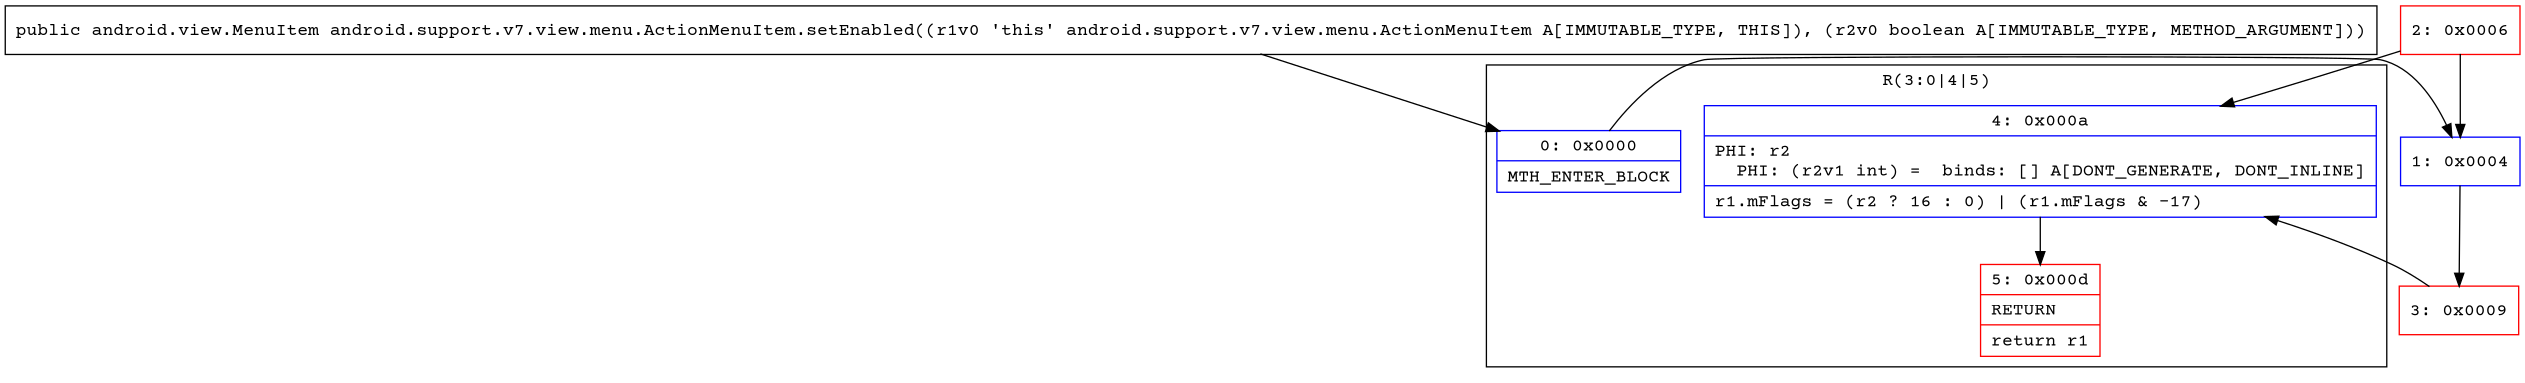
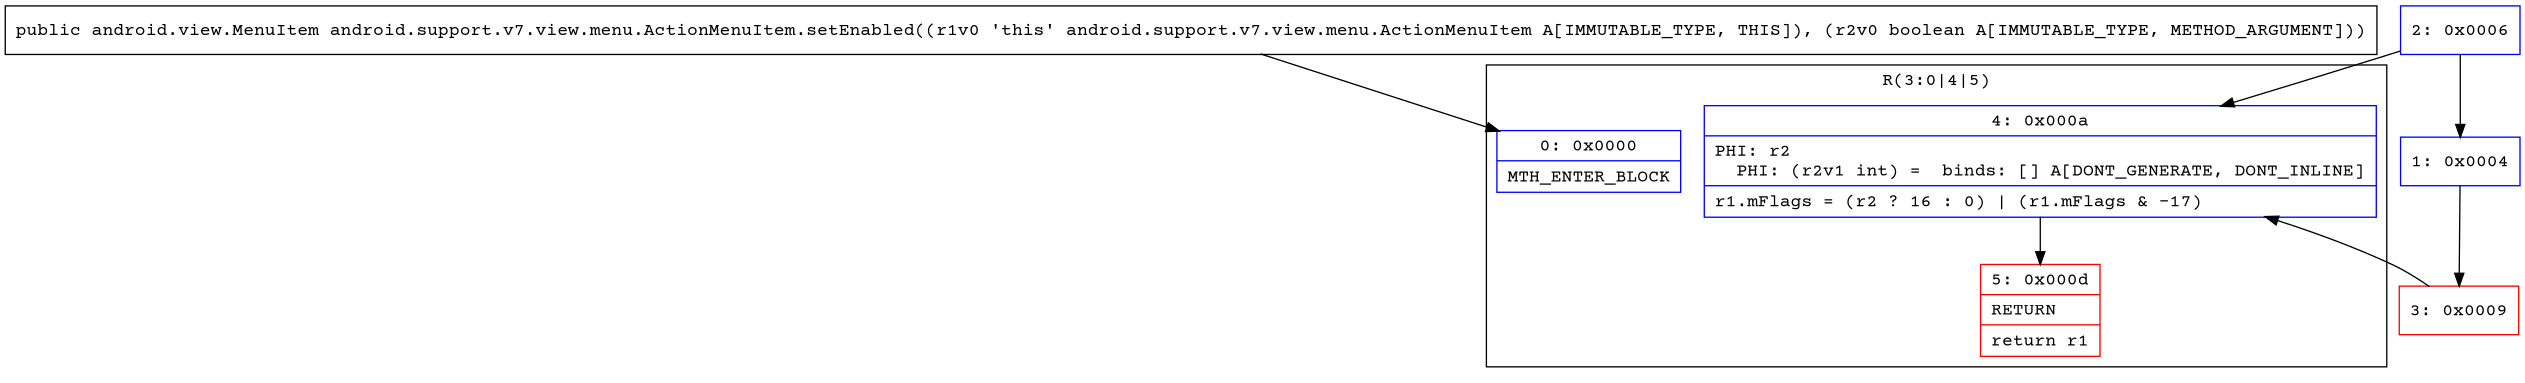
node "2: 0x0006": color red -> blue
edge "0: 0x0000" -> "1: 0x0004": removed
